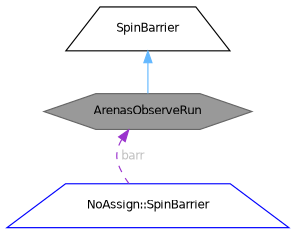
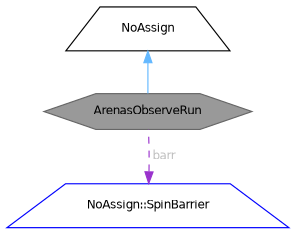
node "SpinBarrier": label "SpinBarrier" -> "NoAssign"
edge "NoAssign::SpinBarrier" -> "ArenasObserveRun": reversed
